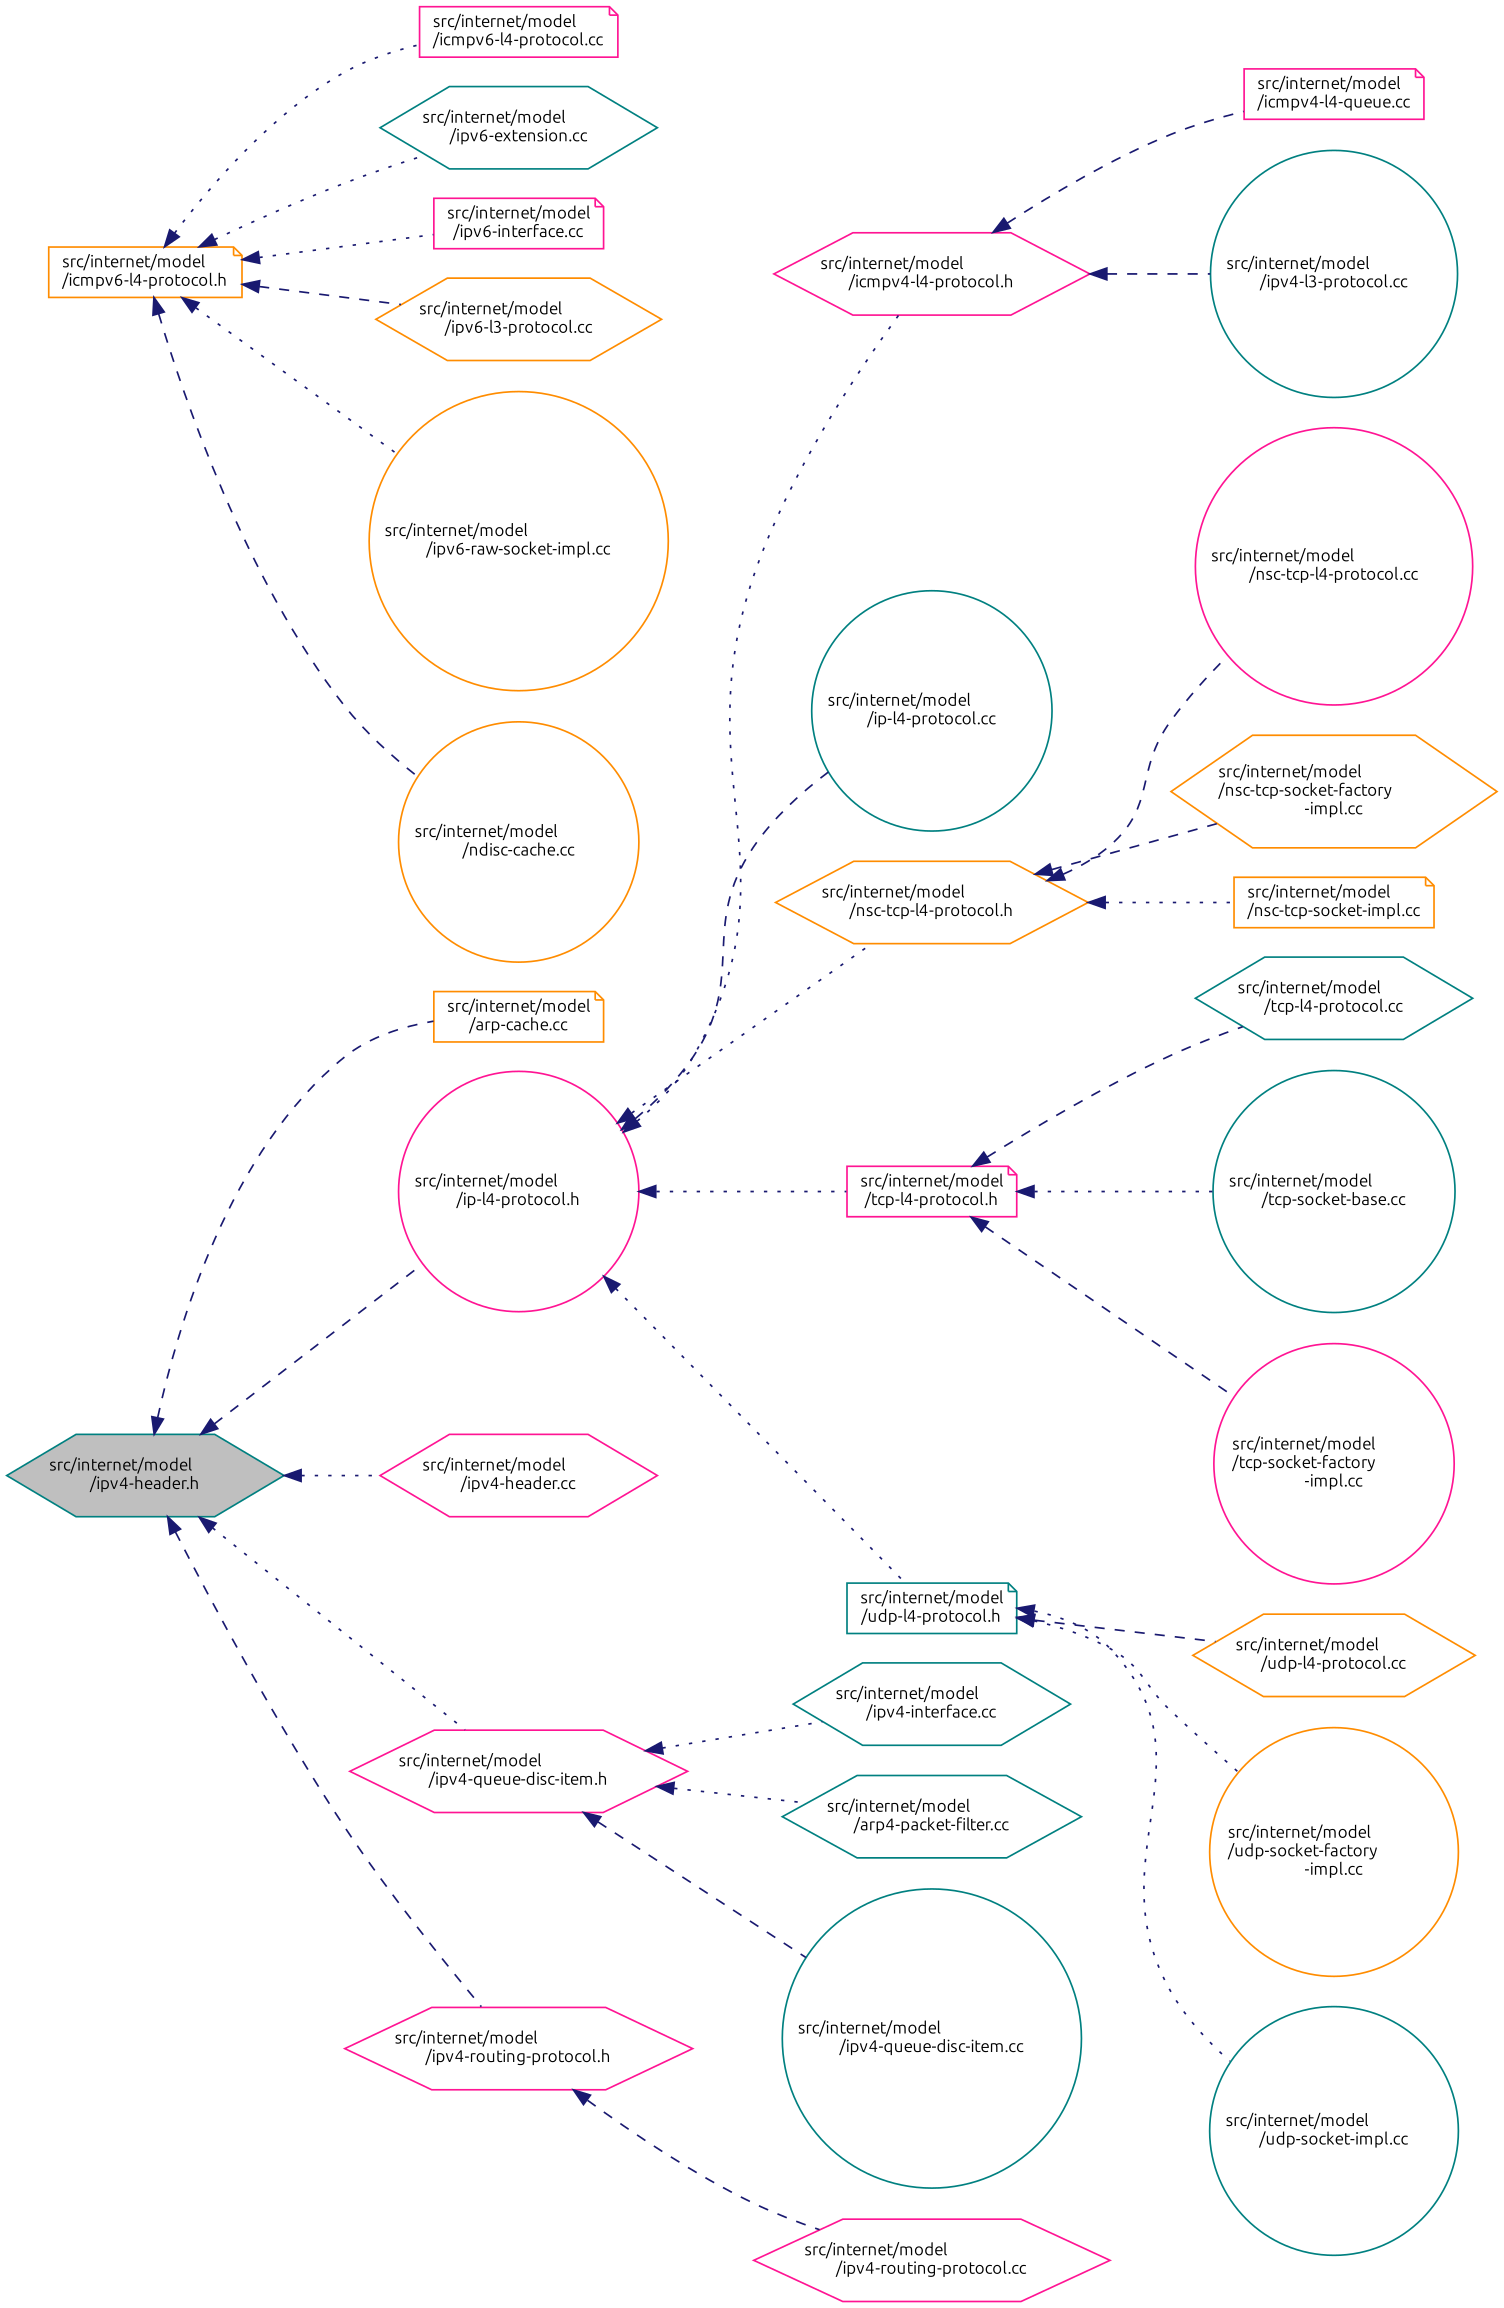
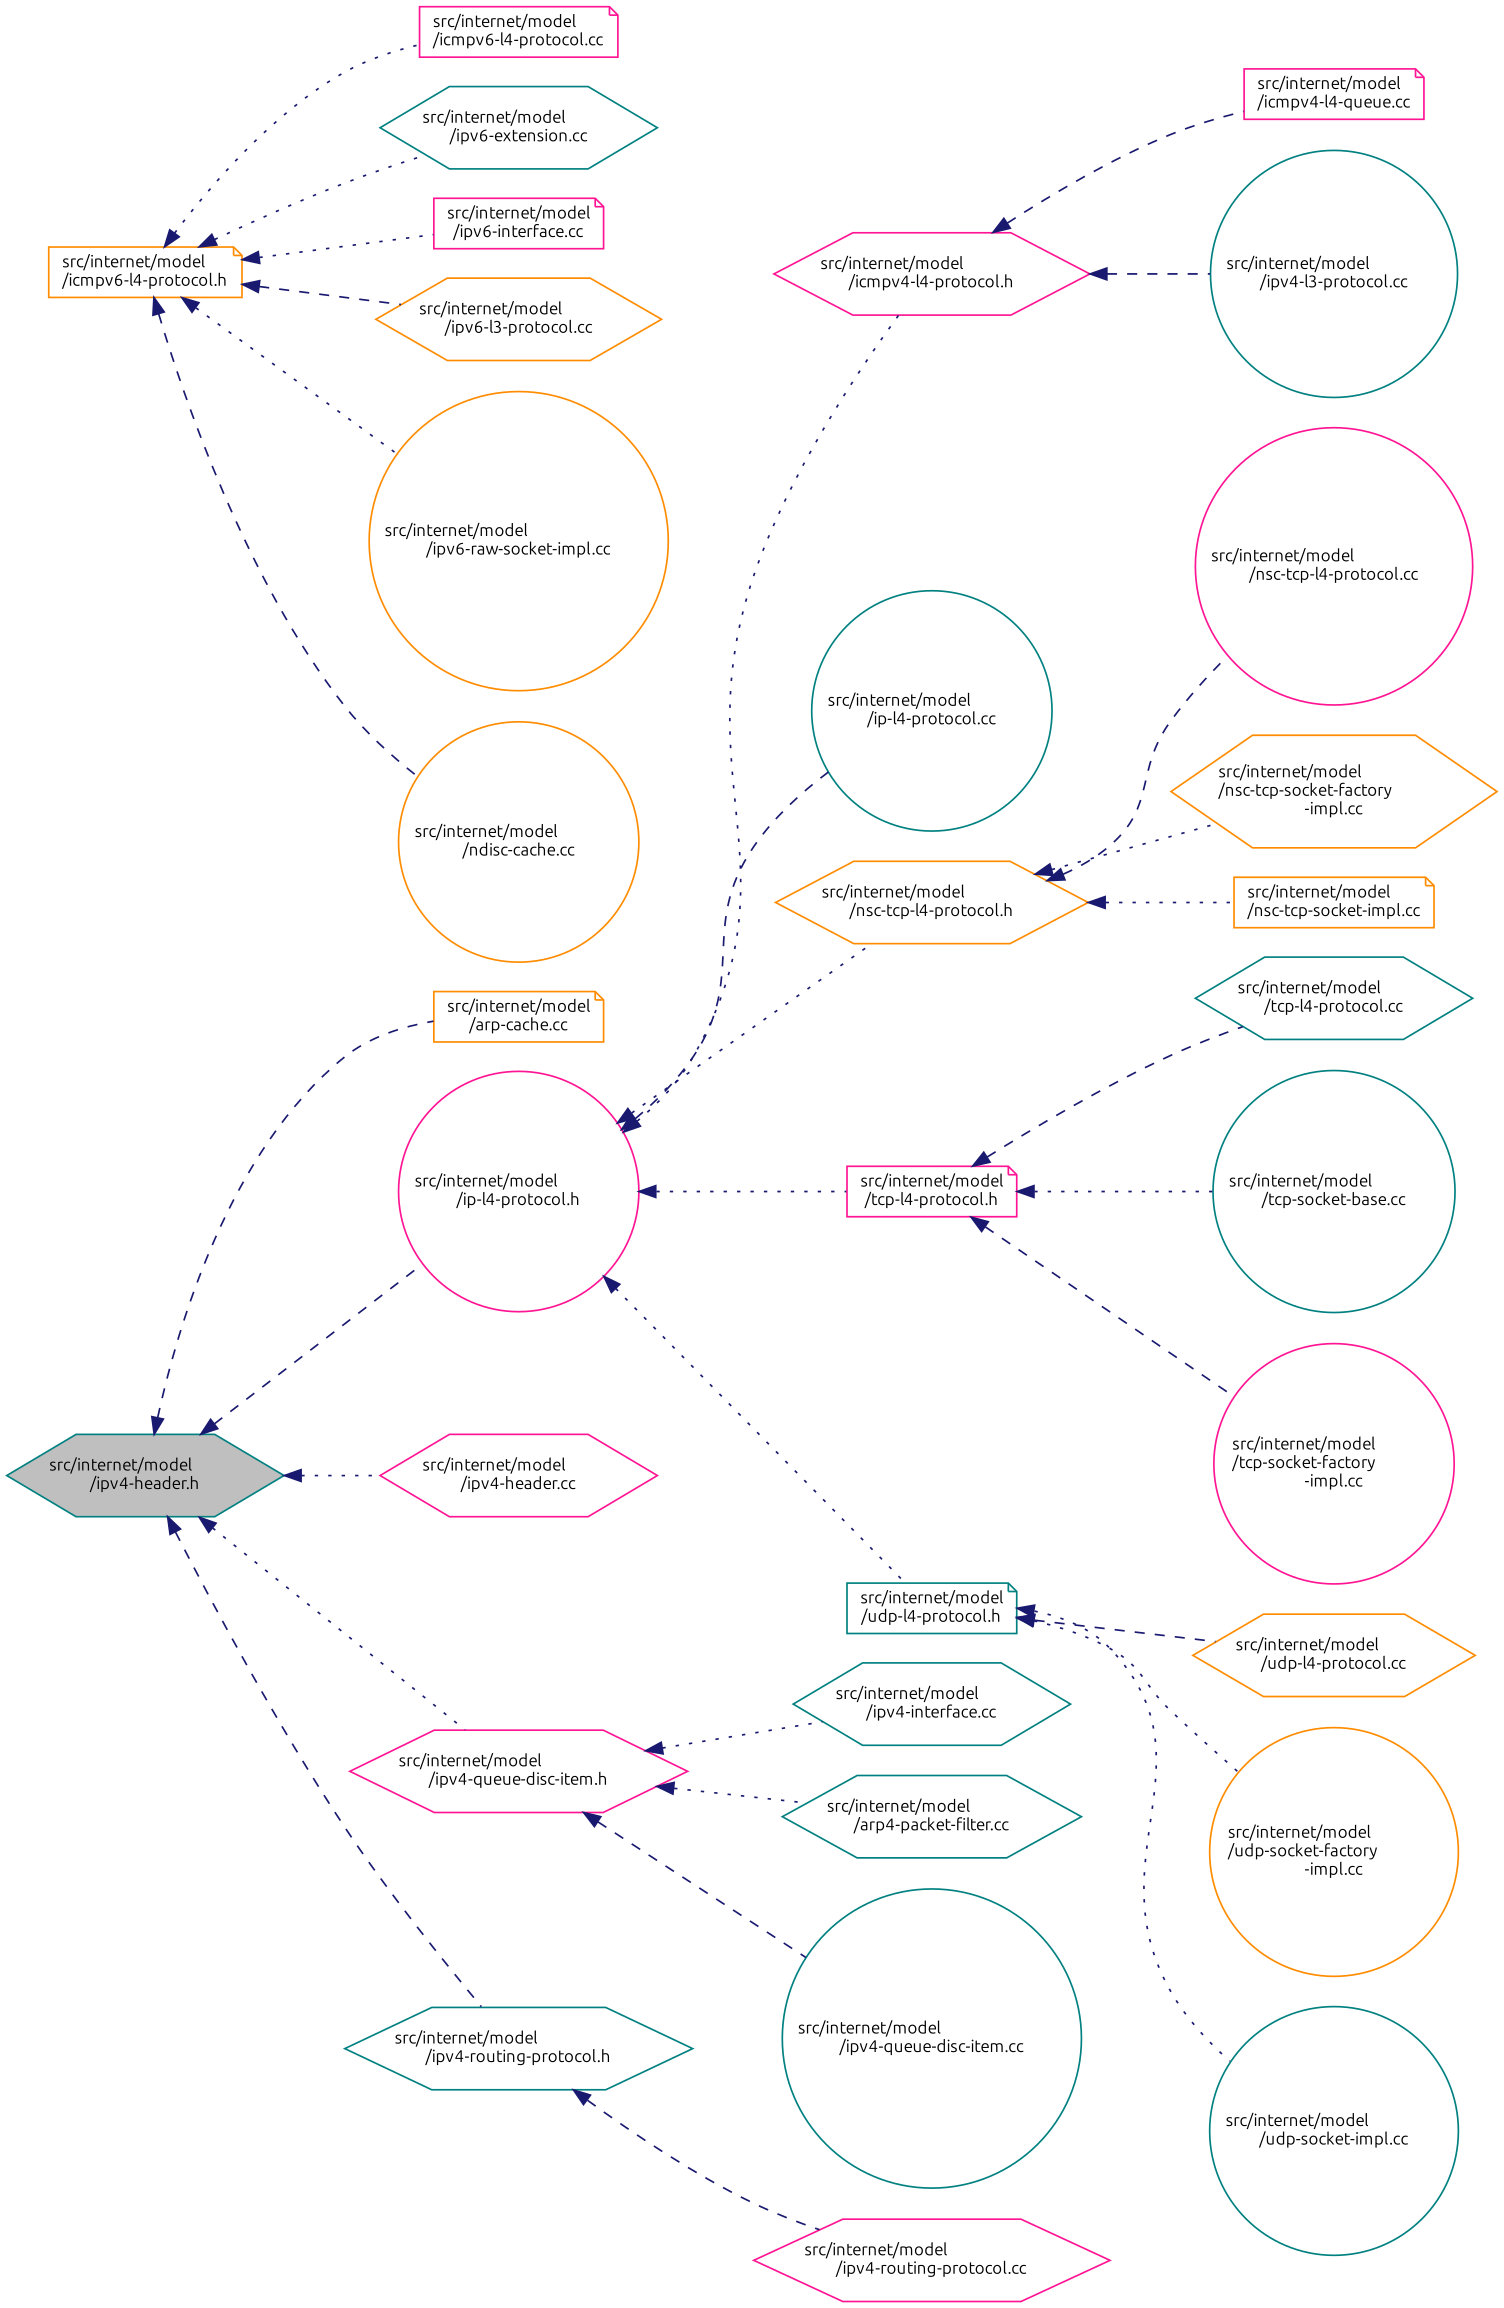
edge "src/internet/model /nsc-tcp-socket-factory -impl.cc" -> "src/internet/model /nsc-tcp-l4-protocol.h": style dashed -> dotted
node "src/internet/model /ipv4-routing-protocol.h": color deeppink -> teal
